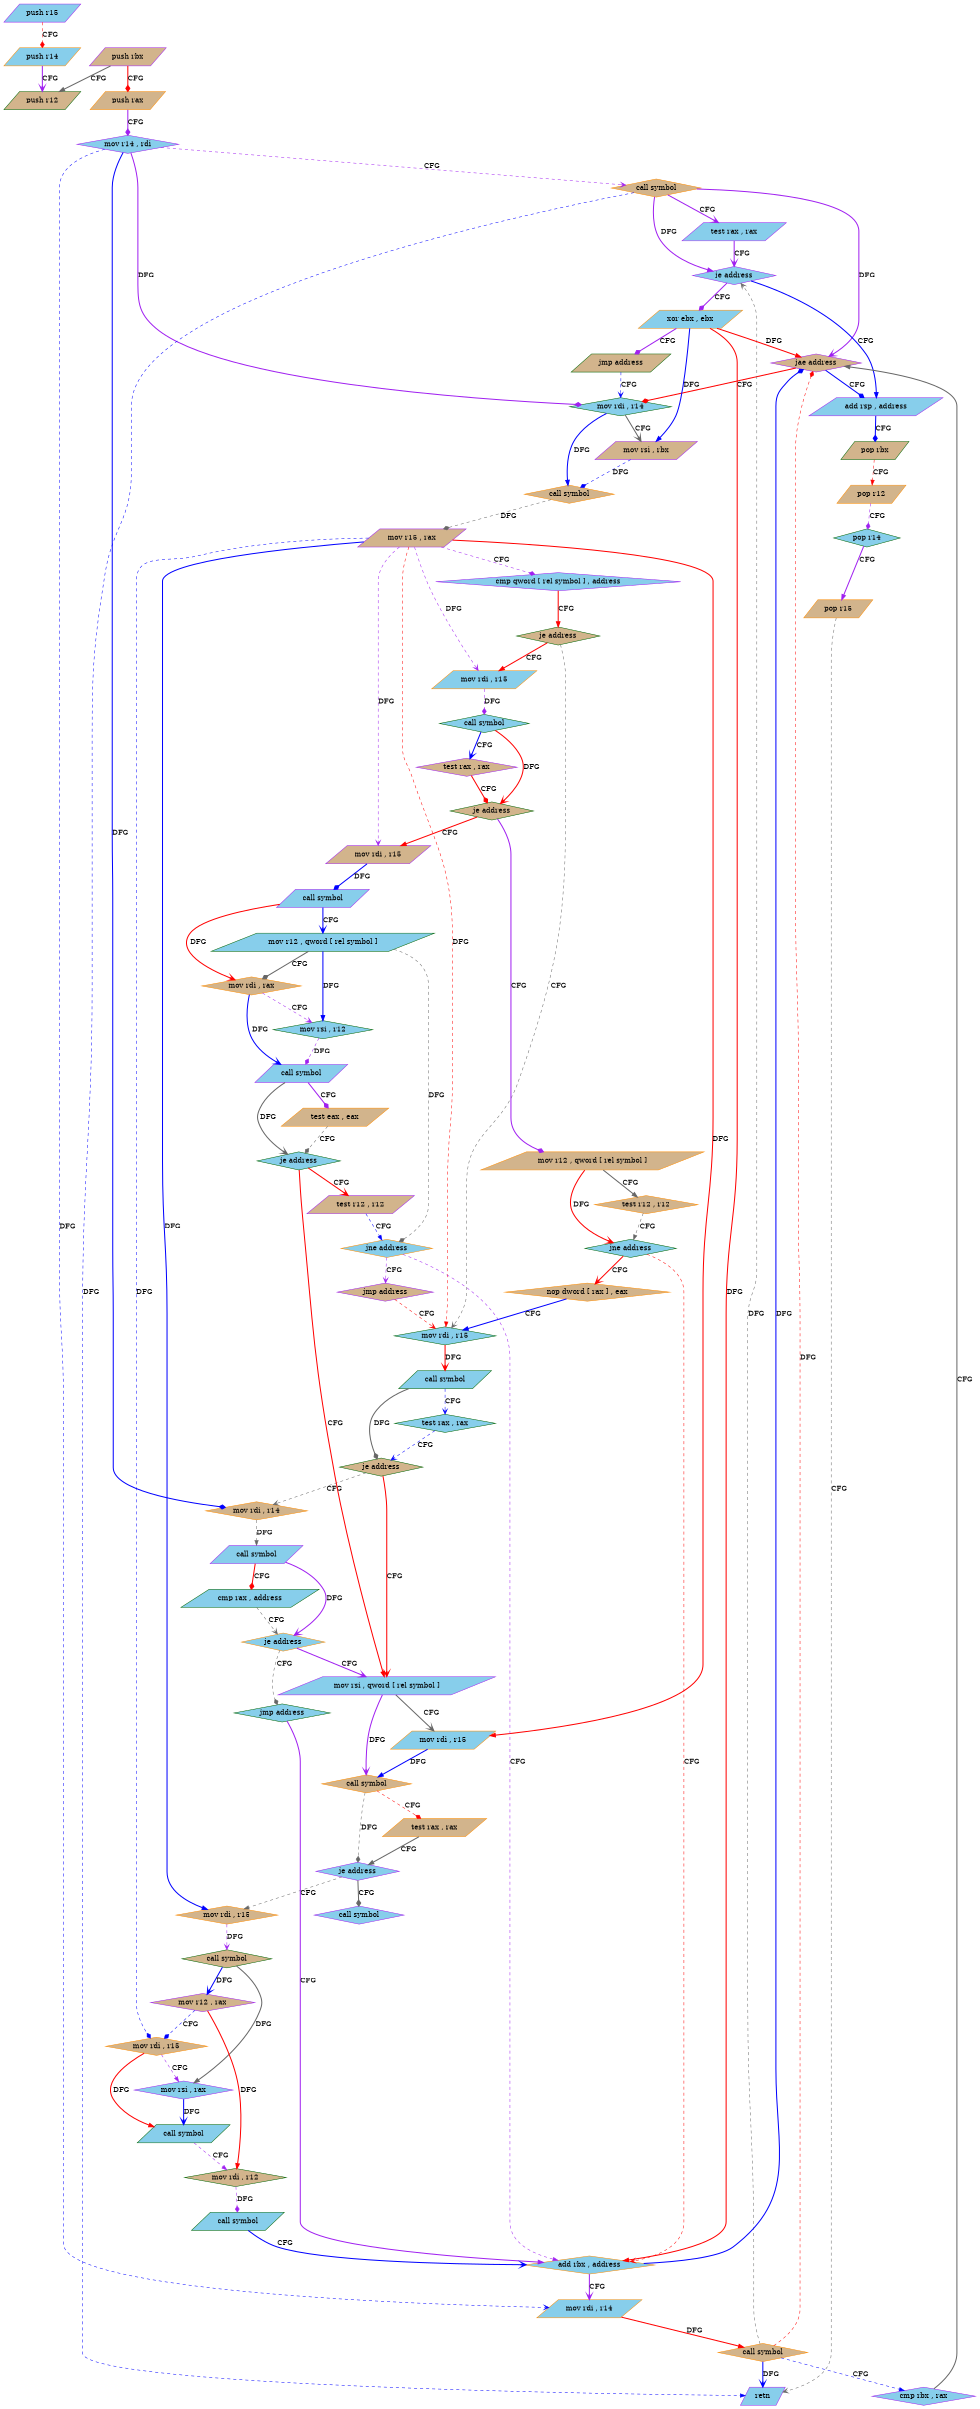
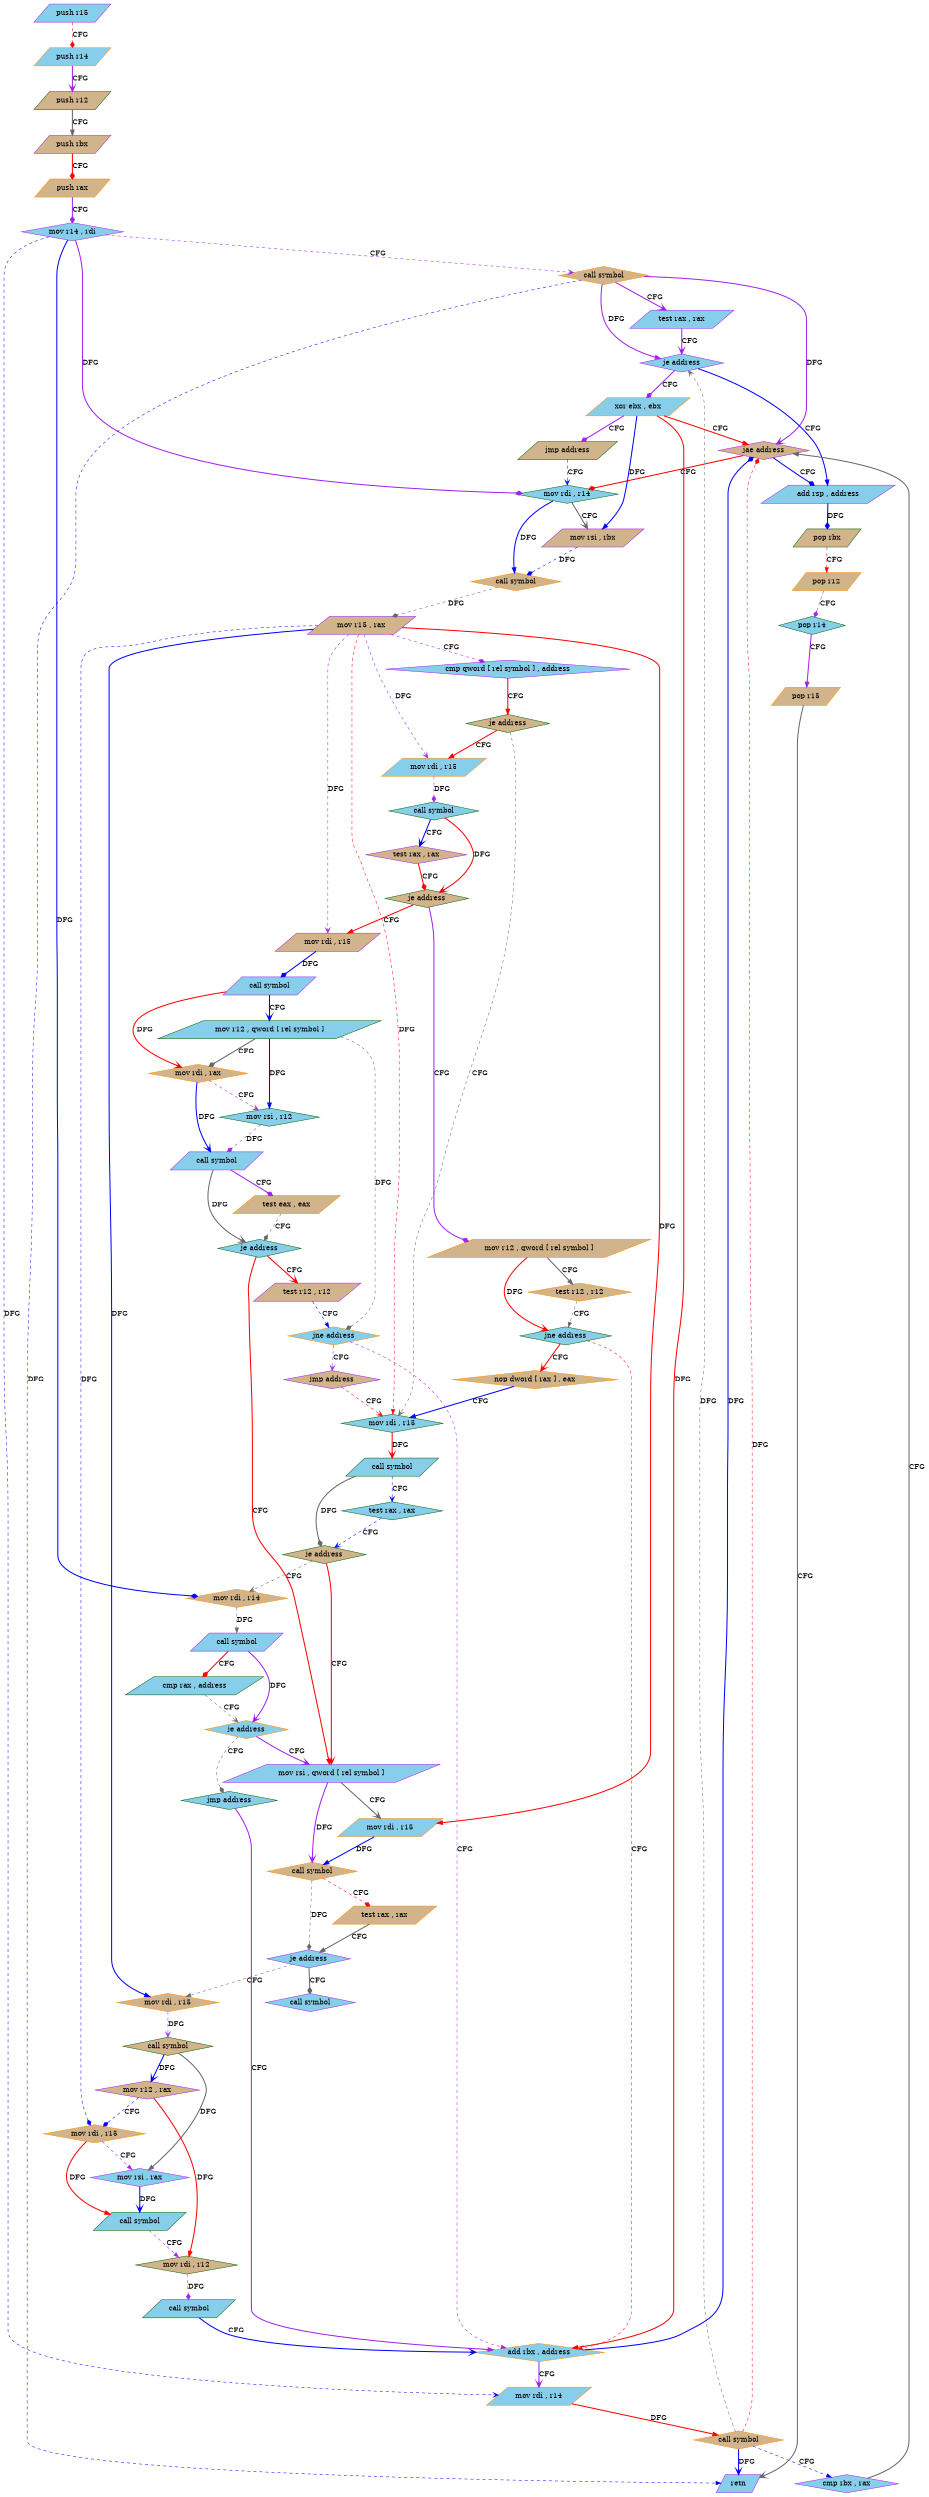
edge "push rbx" -> "push r12": reversed
edge "xor ebx , ebx" -> "jae address": label "DFG" -> "CFG"
edge "add rsp , address" -> "pop rbx": label "CFG" -> "DFG"
edge "pop r15" -> "retn": style dashed -> bold
